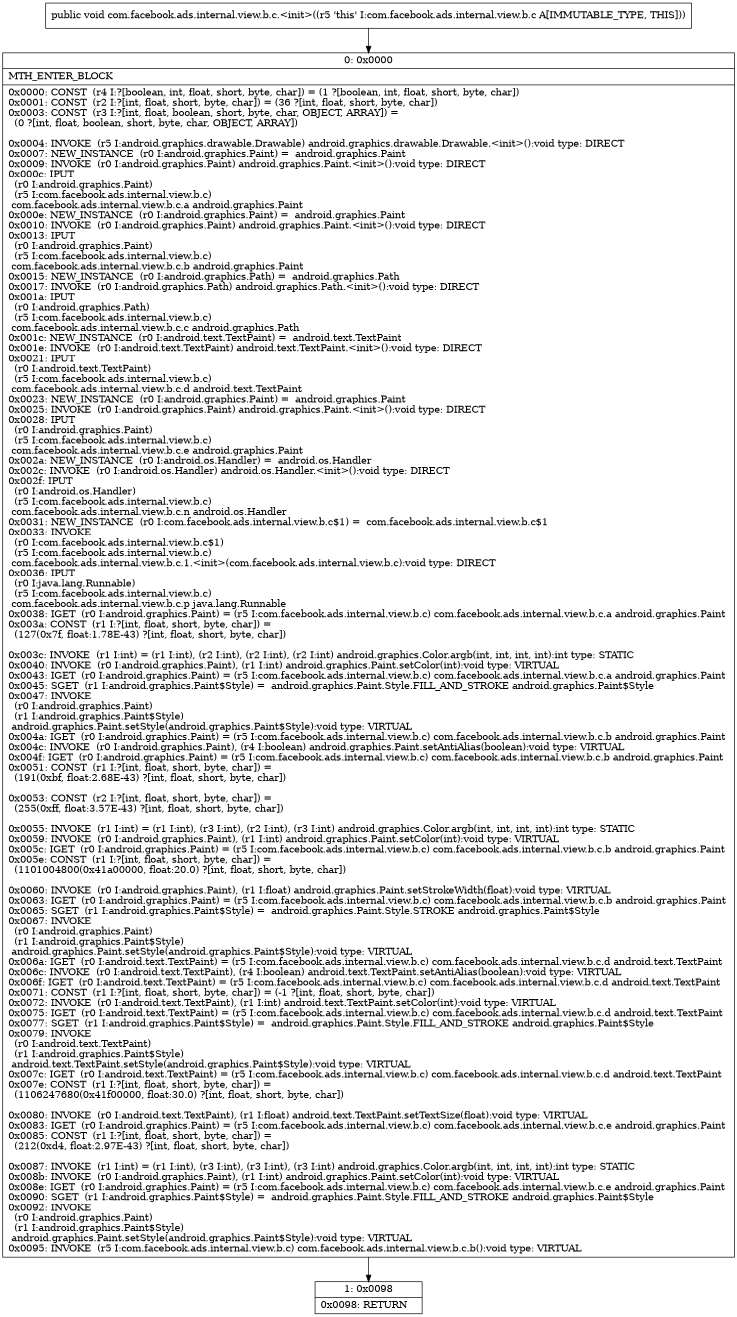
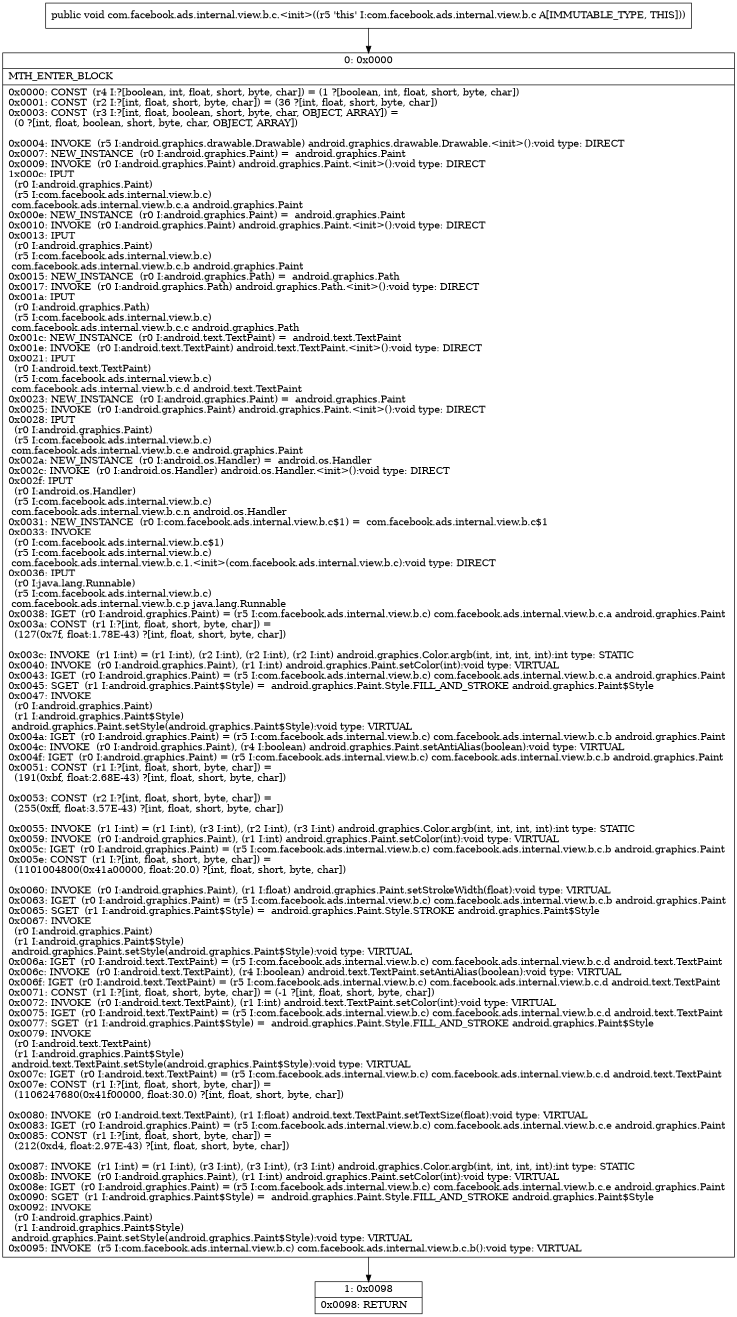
node "0: 0x0000": text "0x000c: IPUT" -> "1x000c: IPUT"
